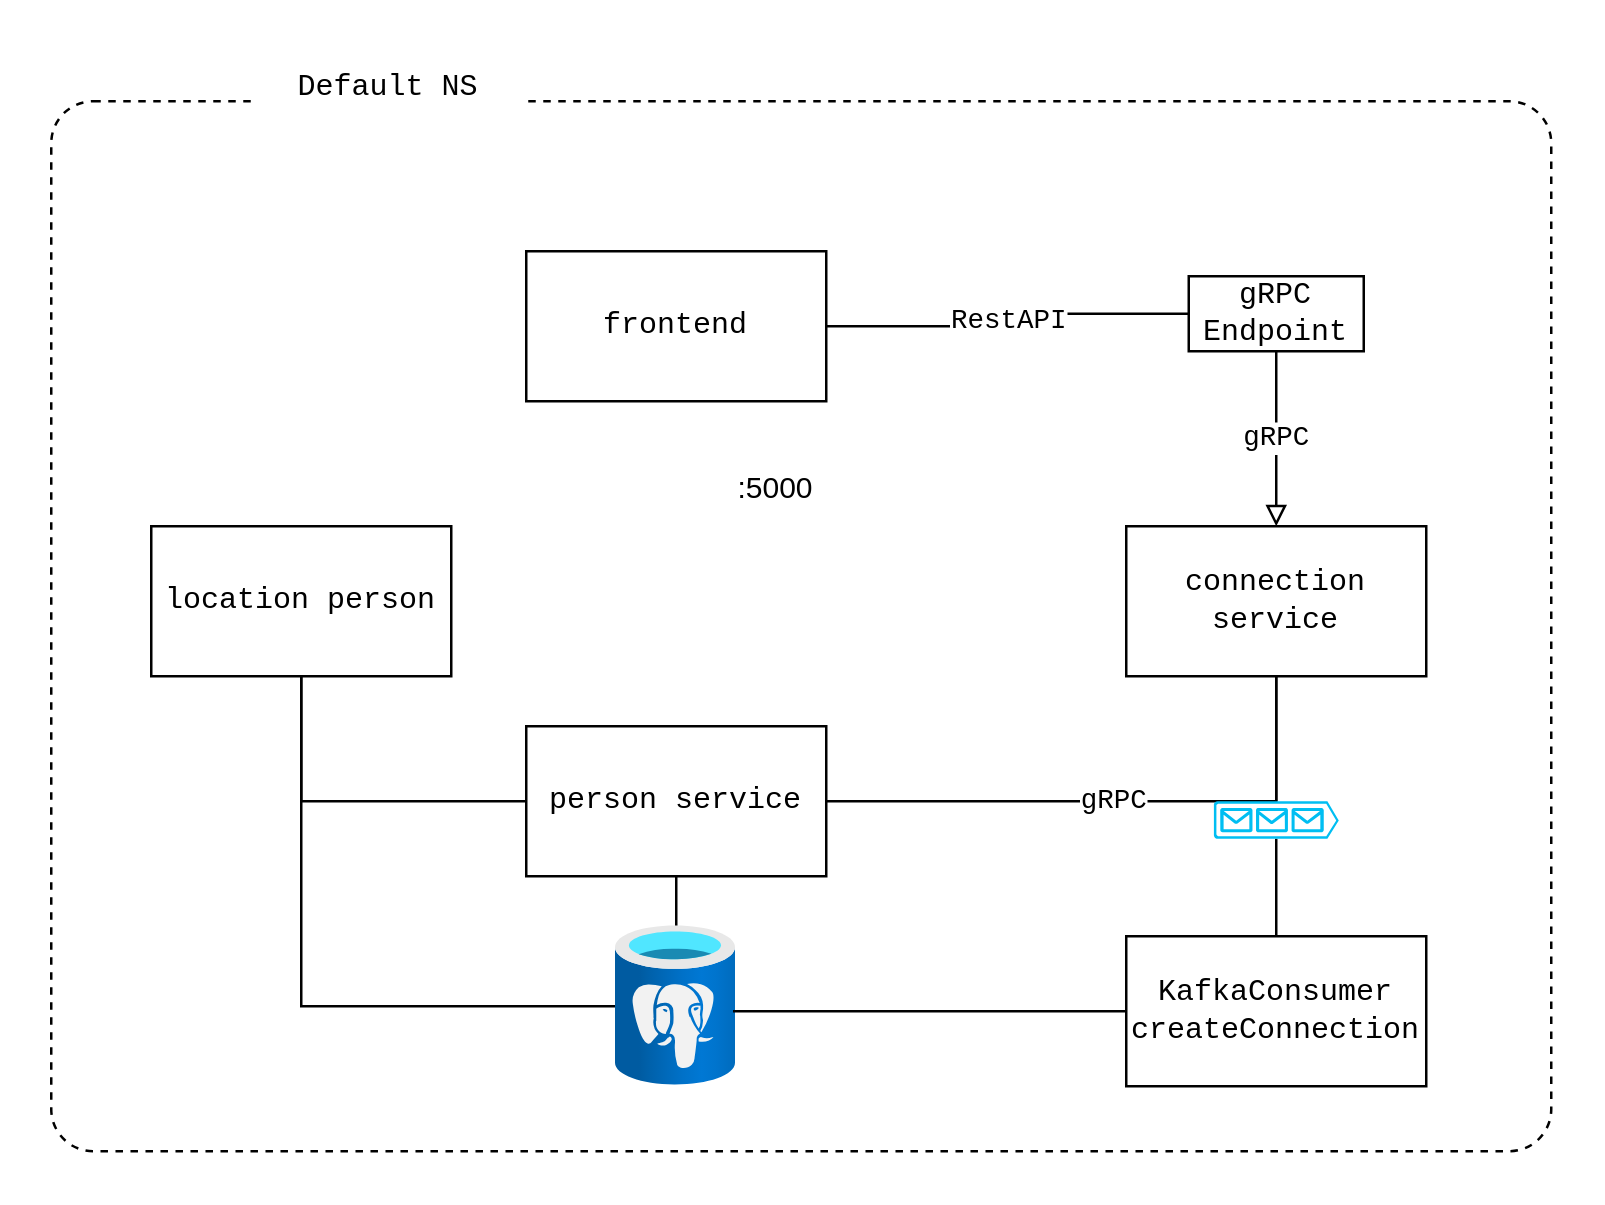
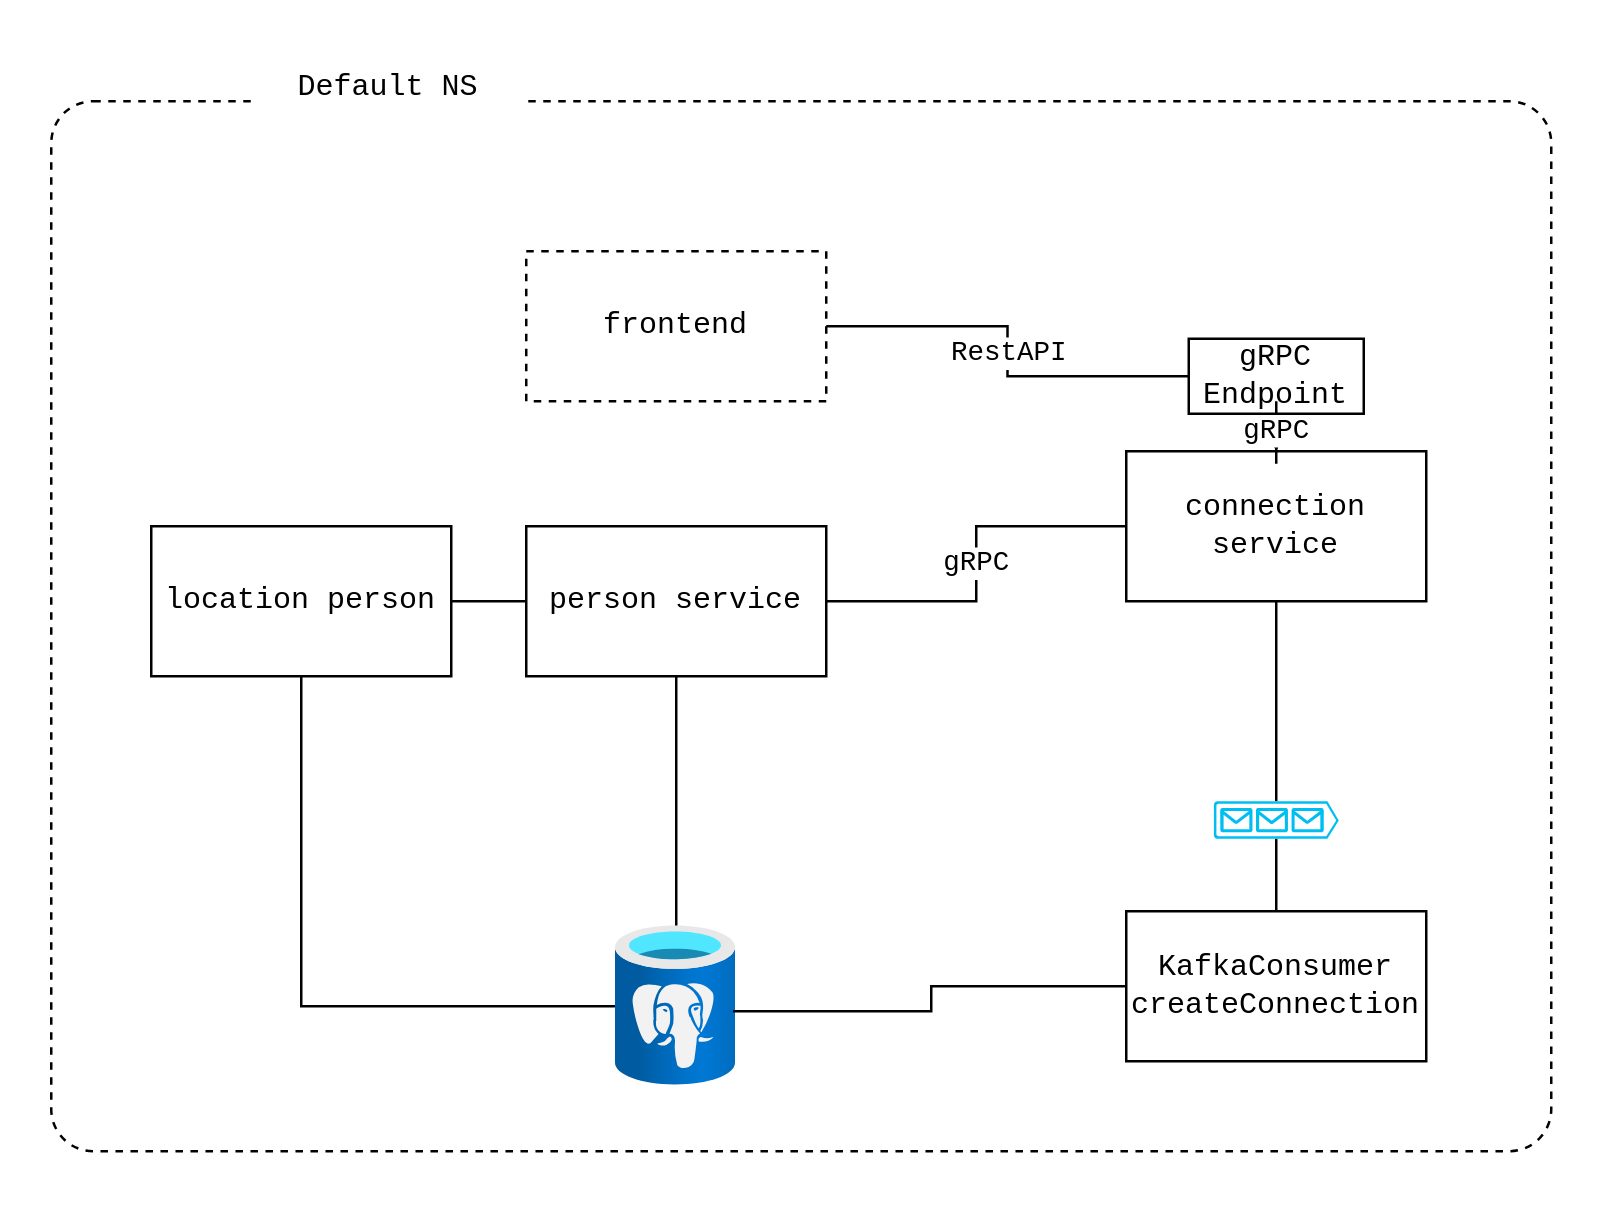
node "gRPC Endpoint": moved (1276, 314) -> (1276, 376)
node "frontend": style solid -> dashed
node ":5000": removed
node "connection service": moved (1276, 601) -> (1276, 526)
node "person service": moved (676, 801) -> (676, 601)
node "KafkaConsumer createConnection": moved (1276, 1011) -> (1276, 986)
